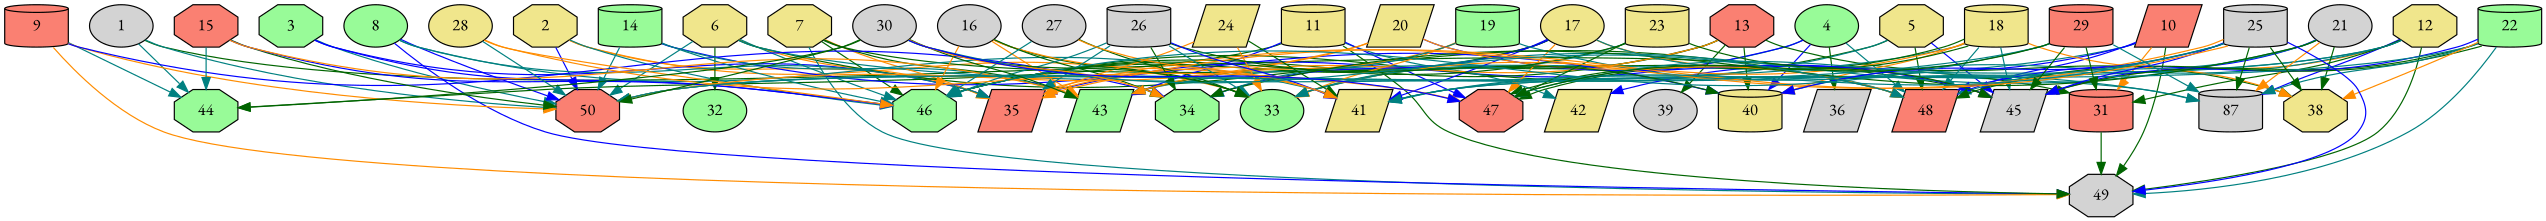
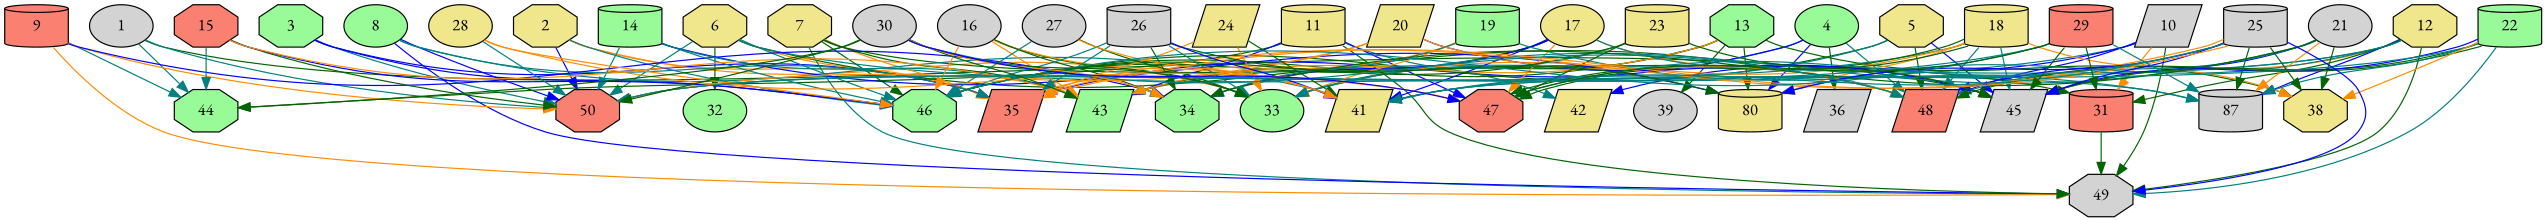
node "13": fillcolor salmon -> palegreen
node "10": fillcolor salmon -> lightgrey
node "40": label "40" -> "80"
